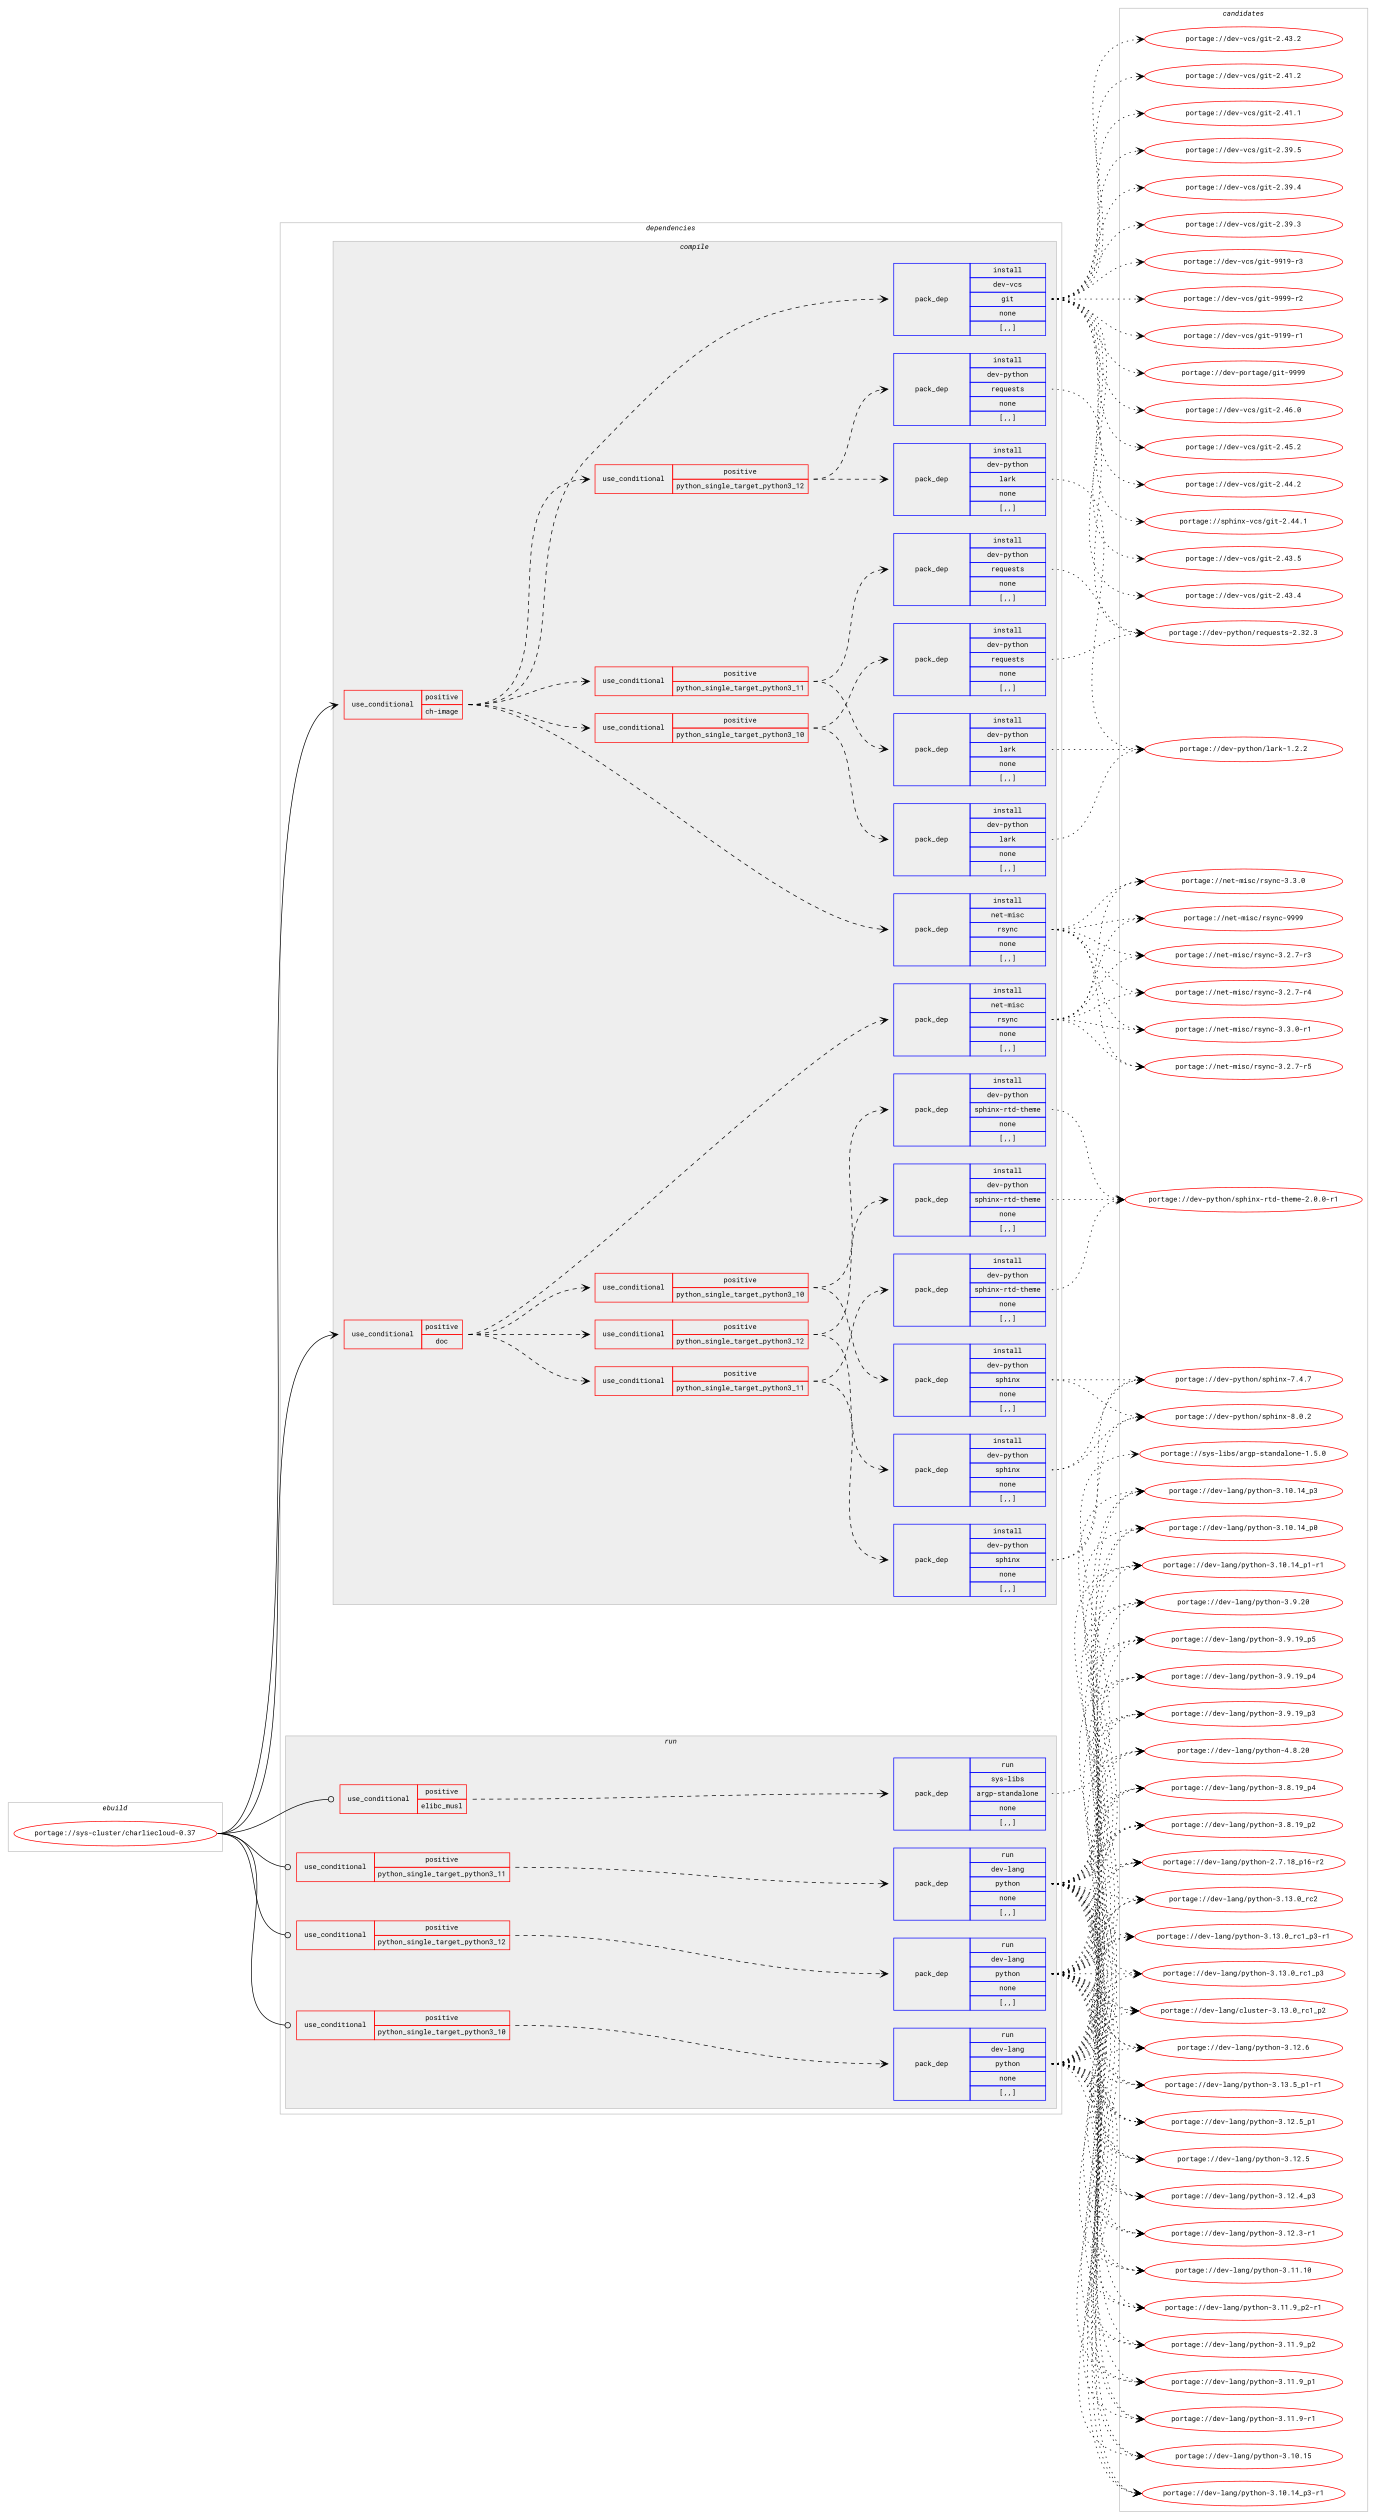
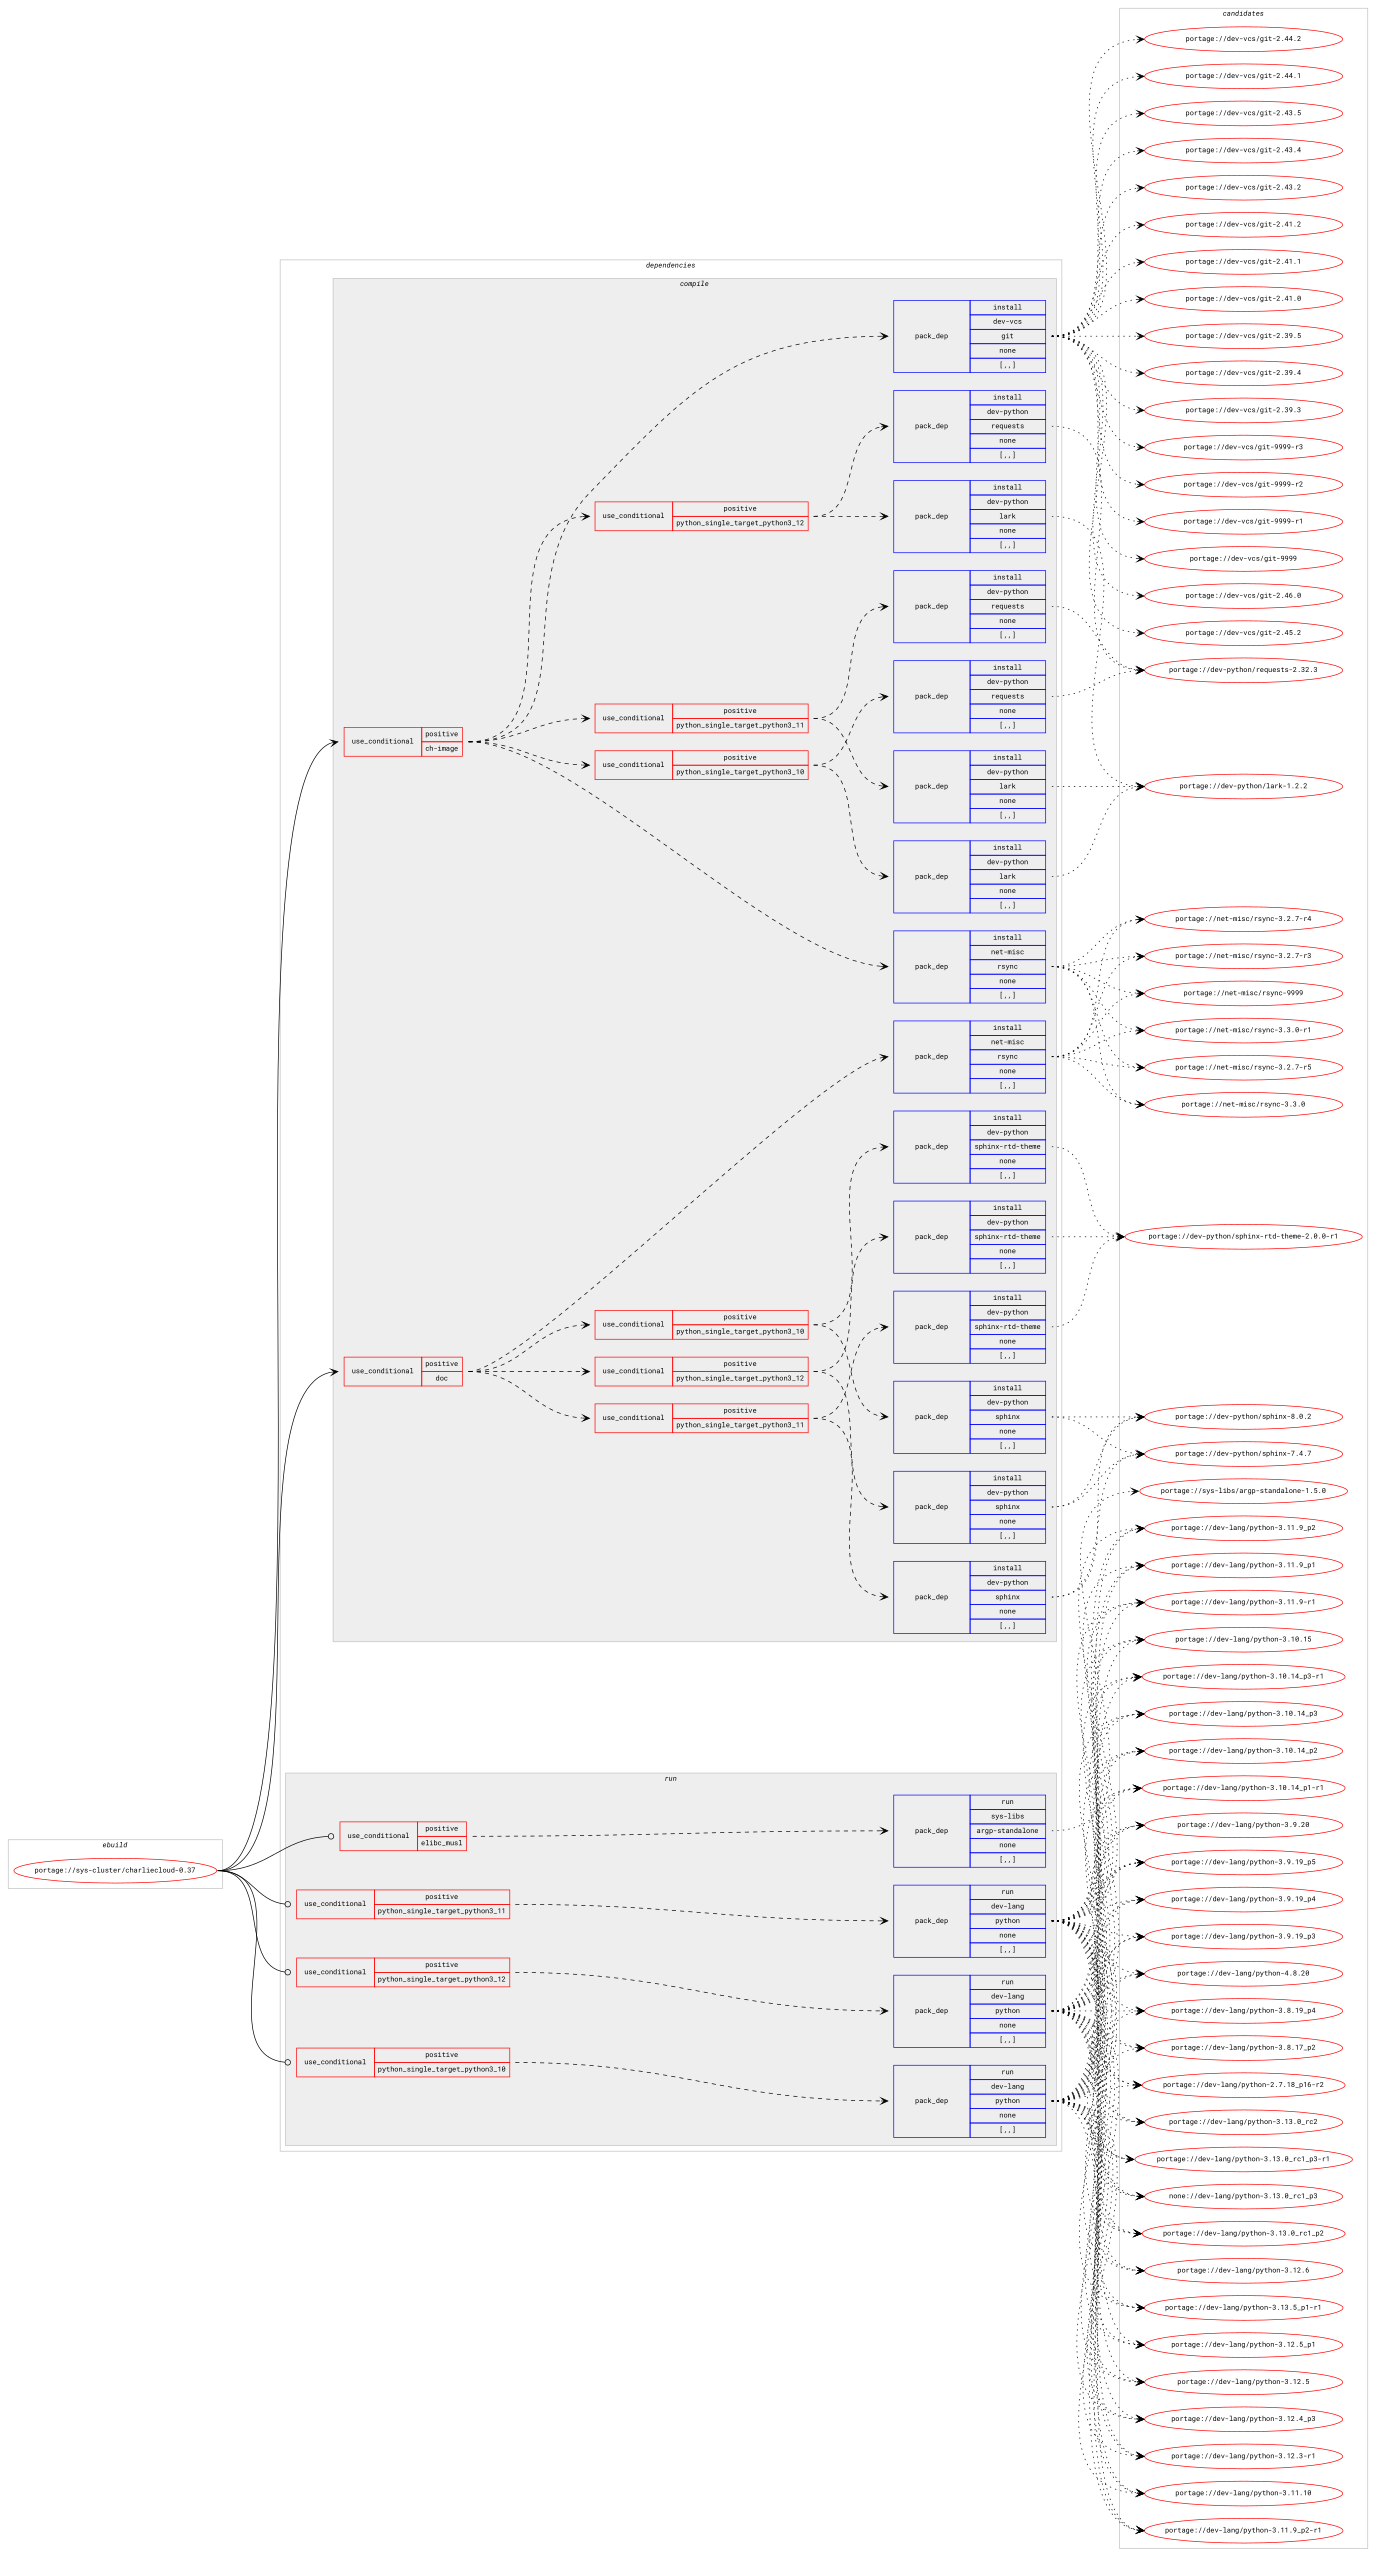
node "portage://dev-vcs/git-9919-r3": label "portage://dev-vcs/git-9919-r3" -> "portage://dev-vcs/git-9999-r3"
node "portage://dev-vcs/git-2.41.0": added
node "portage://dev-vcs/git-9199-r1": label "portage://dev-vcs/git-9199-r1" -> "portage://dev-vcs/git-9999-r1"
node "portage://dev-portage/git-9999": label "portage://dev-portage/git-9999" -> "portage://dev-vcs/git-9999"
node "portage://sphinx-vcs/git-2.44.1": label "portage://sphinx-vcs/git-2.44.1" -> "portage://dev-vcs/git-2.44.1"
node "portage://dev-lang/python-3.10.14_p0": label "portage://dev-lang/python-3.10.14_p0" -> "portage://dev-lang/python-3.10.14_p2"
node "portage://dev-lang/python-3.8.19_p2": label "portage://dev-lang/python-3.8.19_p2" -> "portage://dev-lang/python-3.8.17_p2"
node "portage://dev-lang/python-3.13.0_rc1_p3": label "portage://dev-lang/python-3.13.0_rc1_p3" -> "none://dev-lang/python-3.13.0_rc1_p3"
node "portage://dev-lang/cluster-3.13.0_rc1_p2": label "portage://dev-lang/cluster-3.13.0_rc1_p2" -> "portage://dev-lang/python-3.13.0_rc1_p2"
